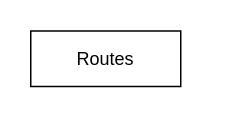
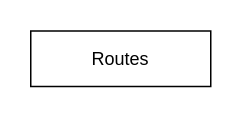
node "Routes": size 150x56 -> 180x56
